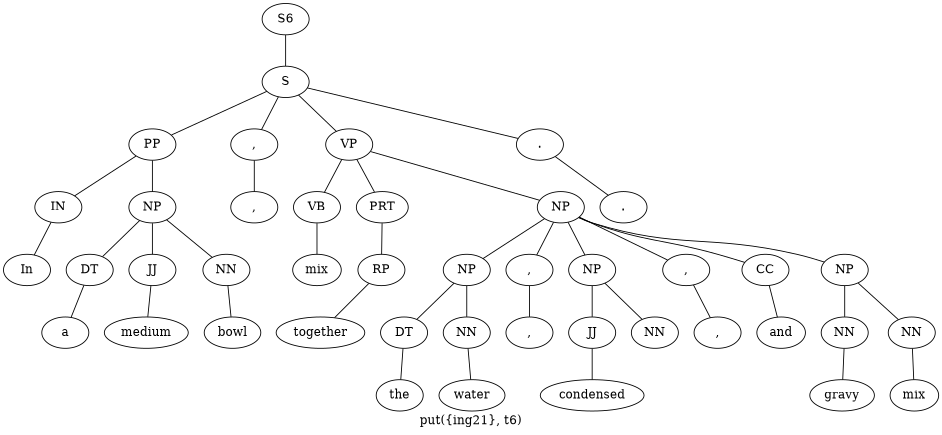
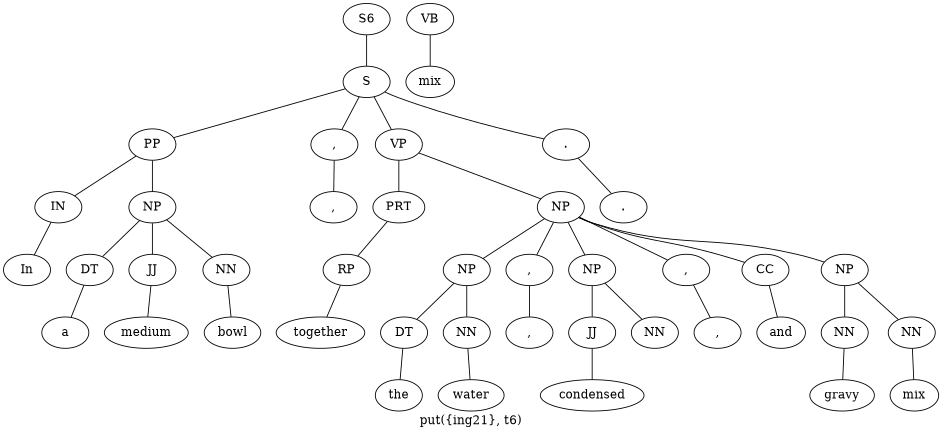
edge "VP" -- "VB": removed
